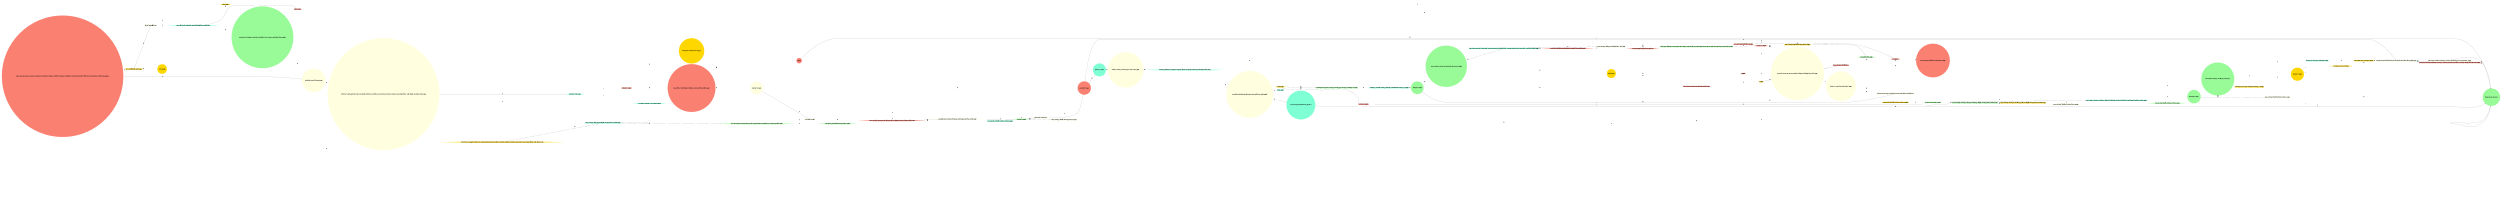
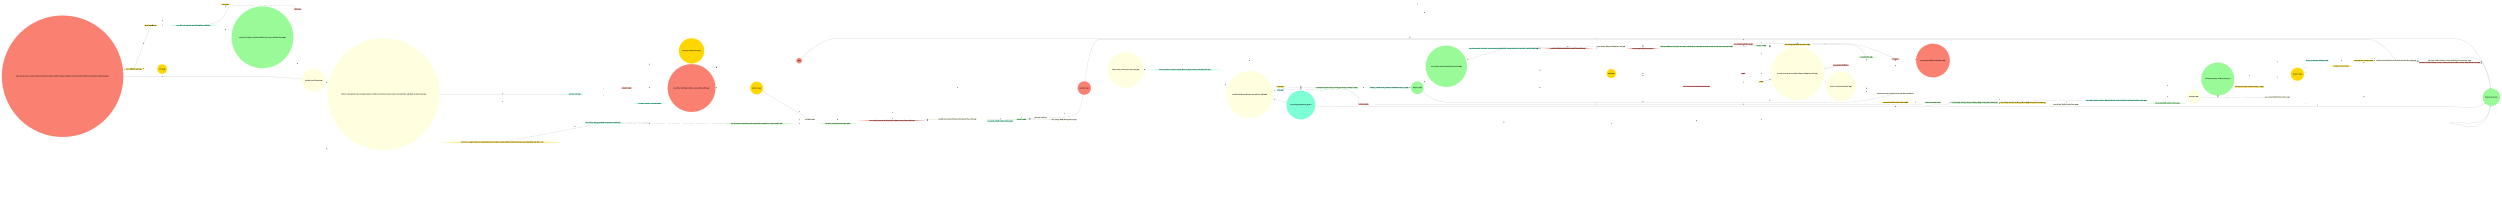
node "'lea ebp, [ebx+edi]', 'cmp ebp, 0x3fffffff', 'ja 0x805610d',": fillcolor lightyellow -> gold
node "'cmp dword [esp+0x40], 0x0', 'je 0x8055dae',": fillcolor salmon -> palegreen
node "'cmp dword [esi+0x78], 0x0', 'js 0x80560b0',": removed
node "'test byte [edi+0x34], 0x40', 'je 0x8055be1',": fillcolor lightyellow -> gold
node "'cmp dword [esp+0x5c], 0x0', 'jne 0x8056076',": fillcolor palegreen -> lightyellow
